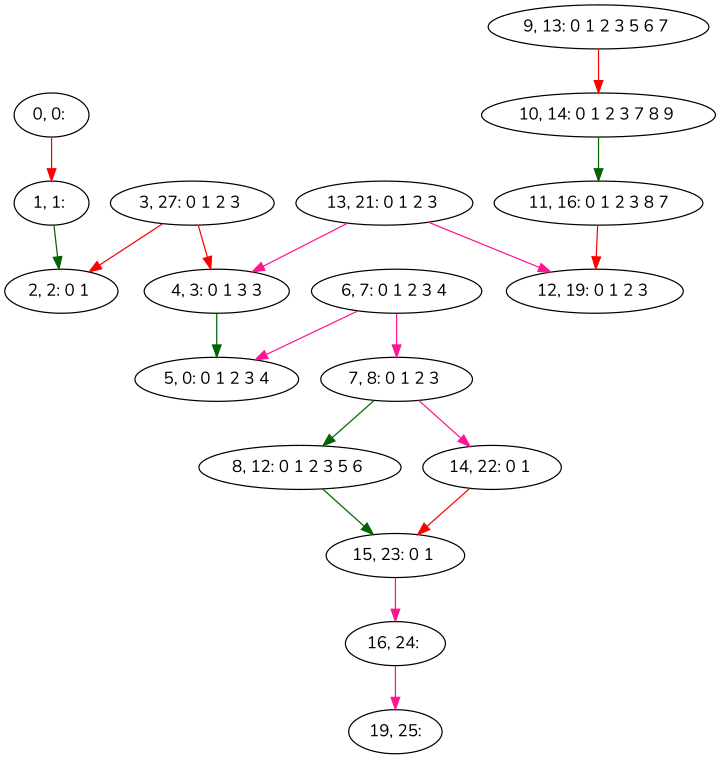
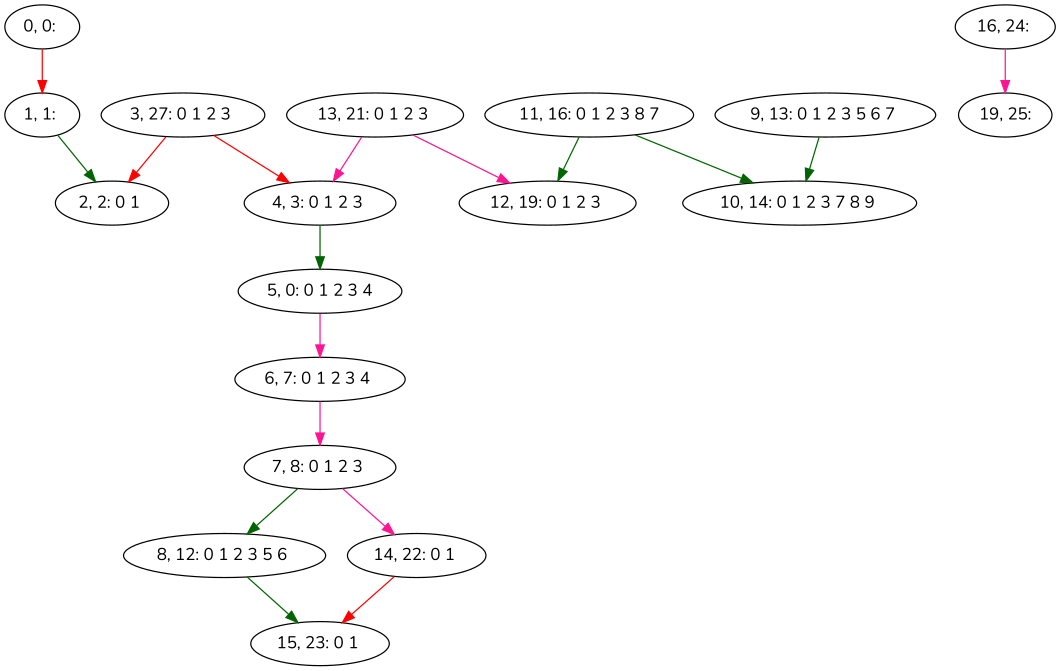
edge "9, 13: 0 1 2 3 5 6 7" -> "10, 14: 0 1 2 3 7 8 9": color red -> darkgreen
edge "10, 14: 0 1 2 3 7 8 9" -> "11, 16: 0 1 2 3 8 7": reversed
edge "11, 16: 0 1 2 3 8 7" -> "12, 19: 0 1 2 3": color red -> darkgreen
node "4, 3: 0 1 3 3": label "4, 3: 0 1 3 3" -> "4, 3: 0 1 2 3"
edge "6, 7: 0 1 2 3 4" -> "5, 0: 0 1 2 3 4": reversed
edge "15, 23: 0 1" -> "16, 24:": removed
